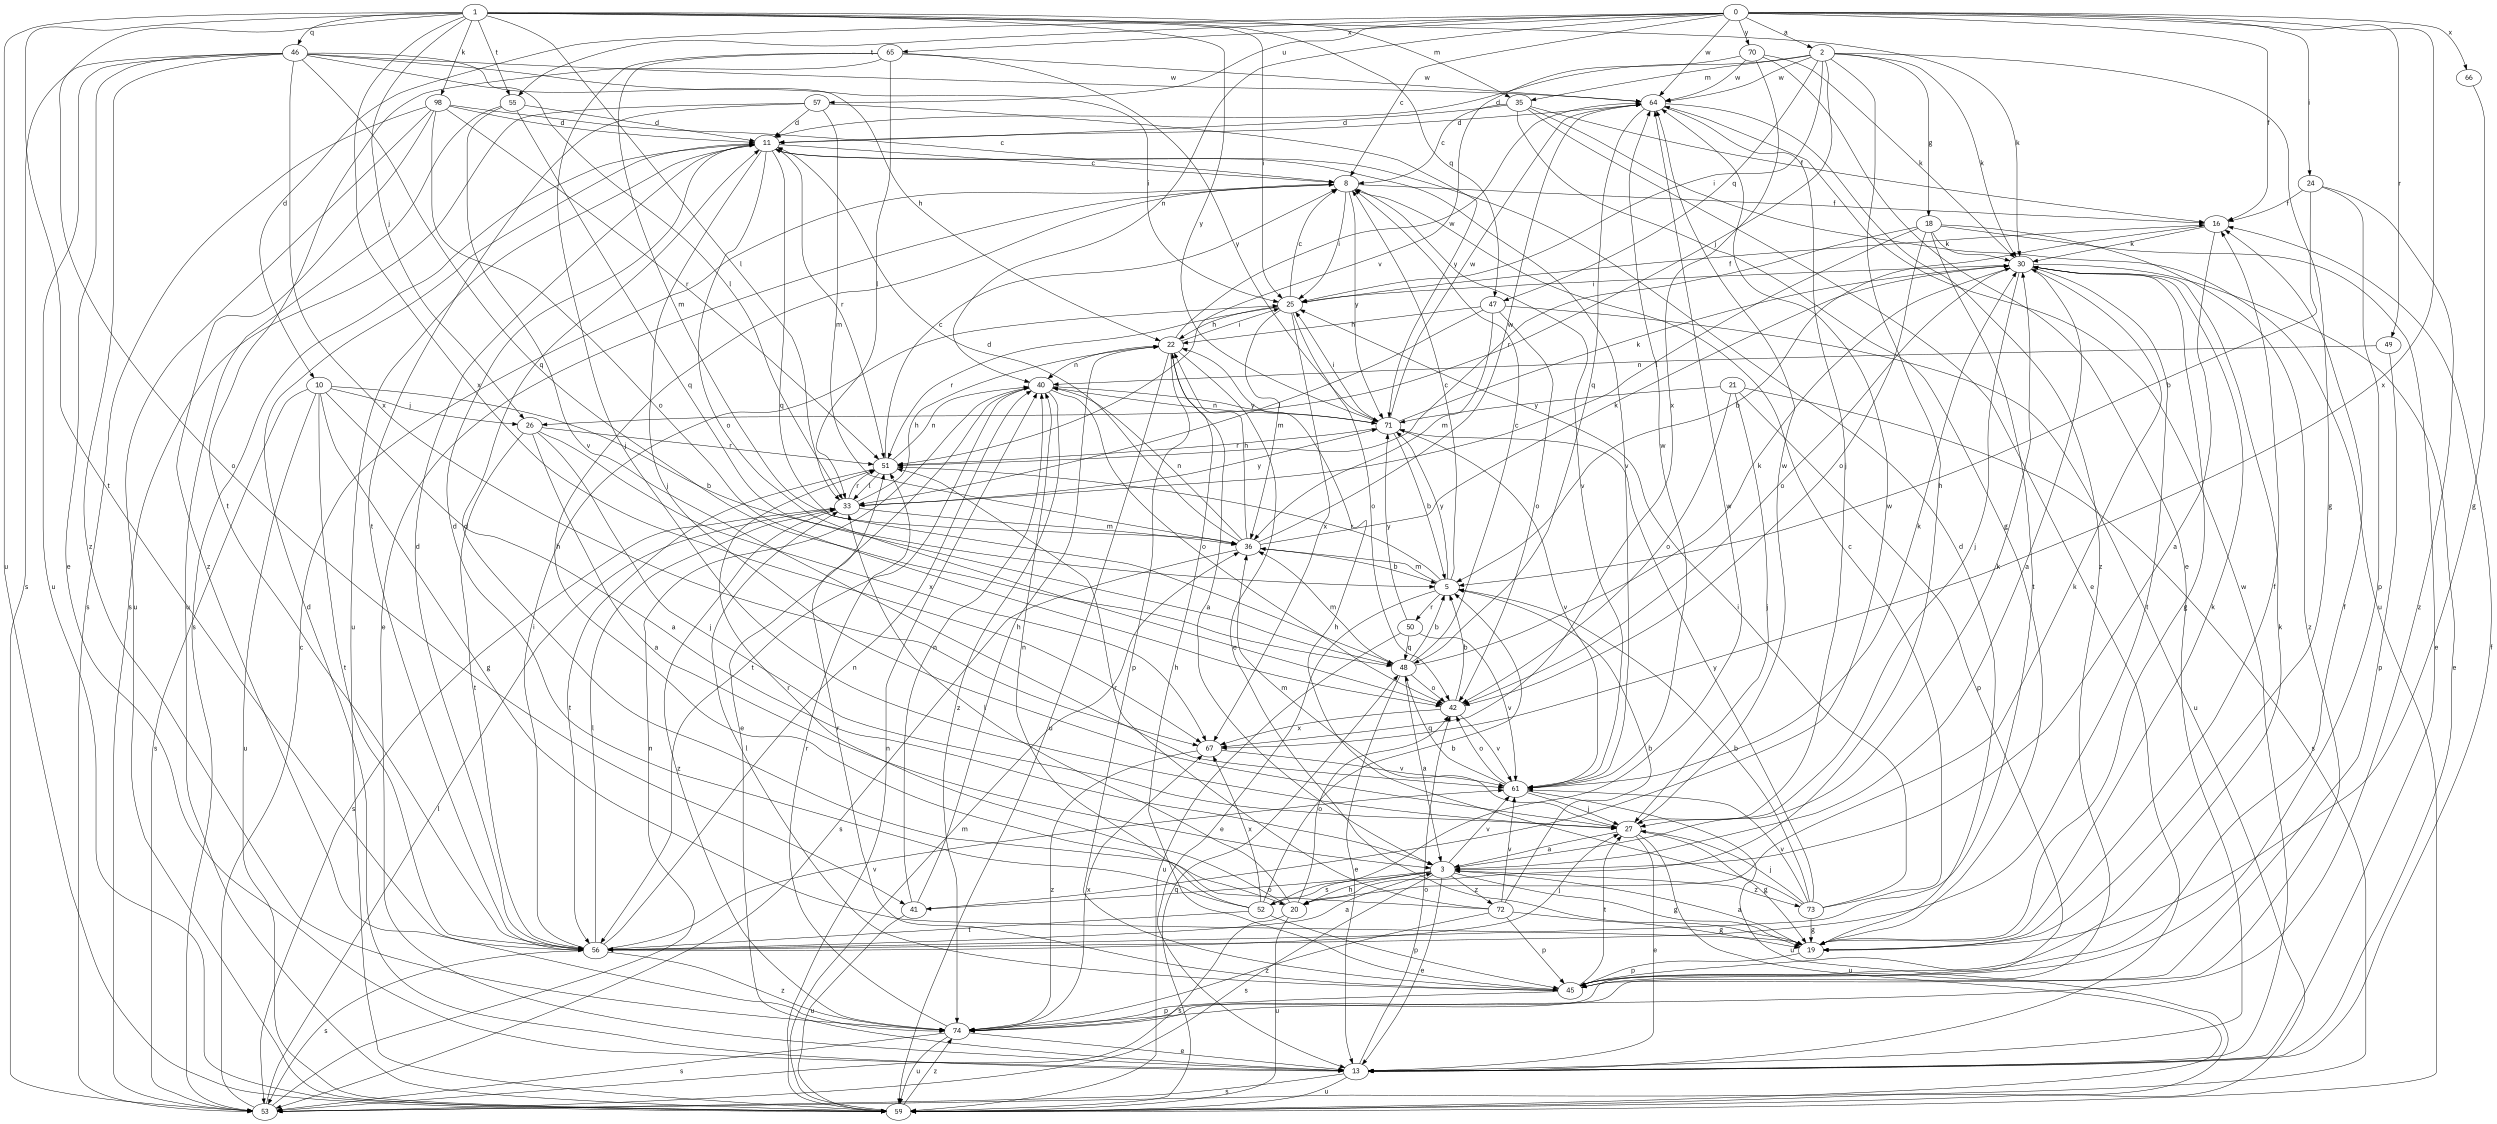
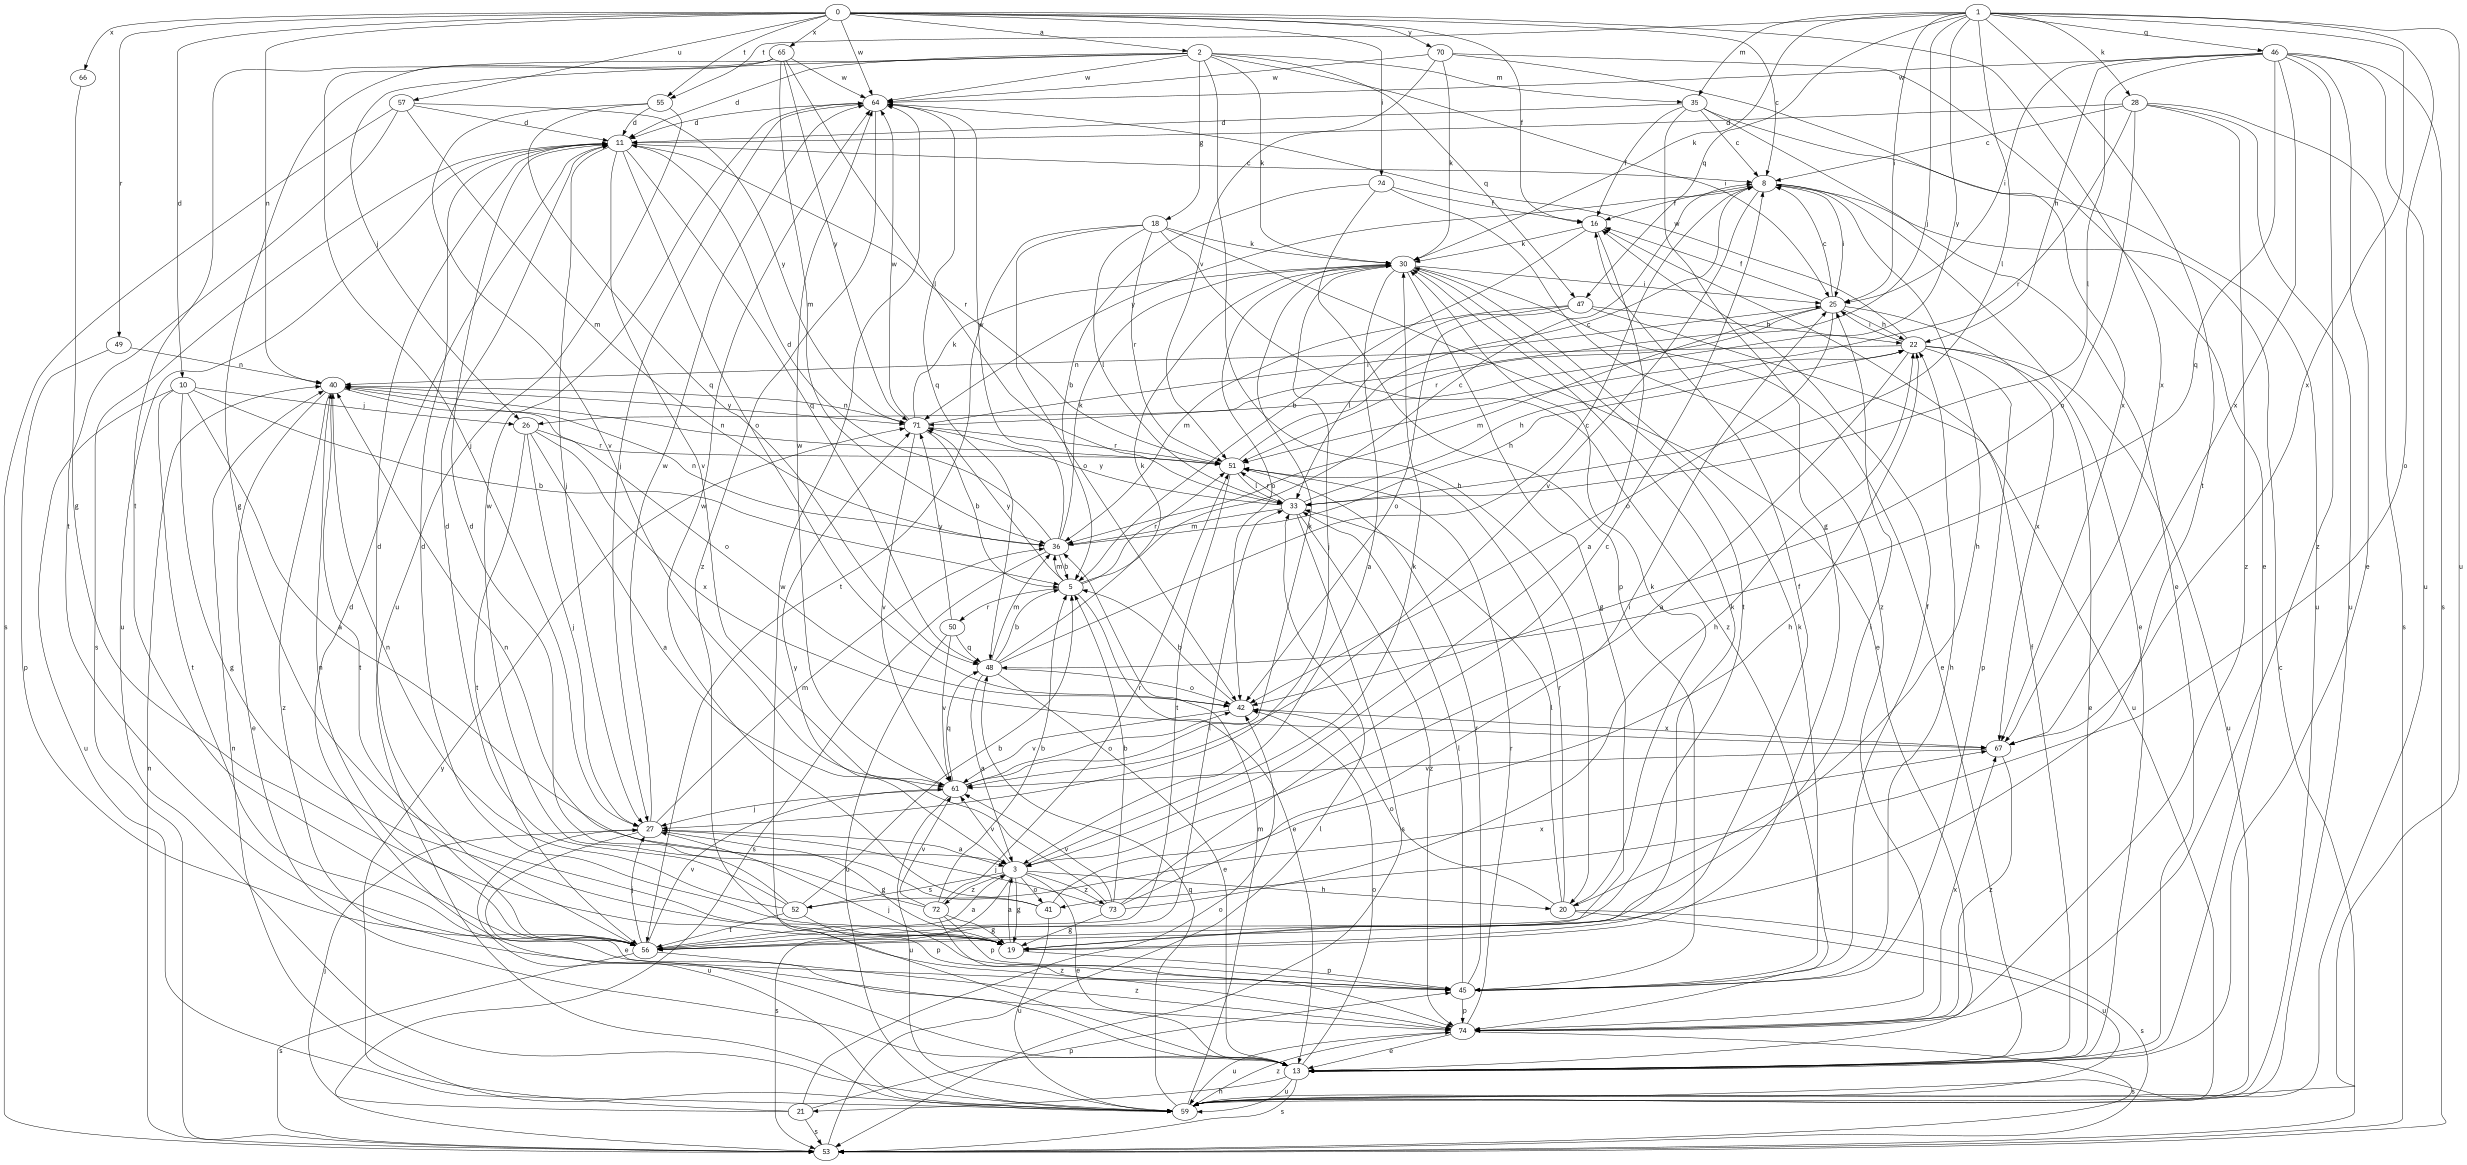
node "98": label "98" -> "28"
edge "22" -> "19": now "22" -> "13"
edge "10" -> "53": removed, label "s"
edge "45" -> "27": label "t" -> "j"
edge "13" -> "21": added, label "h"
